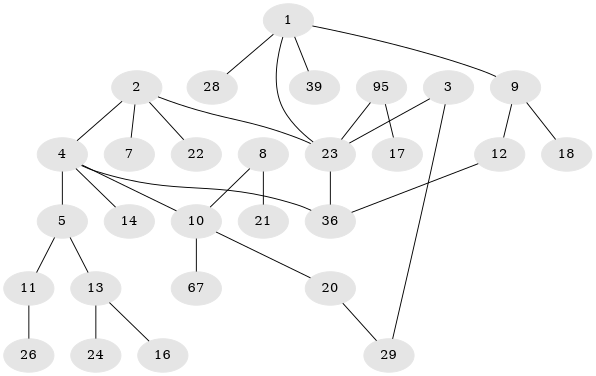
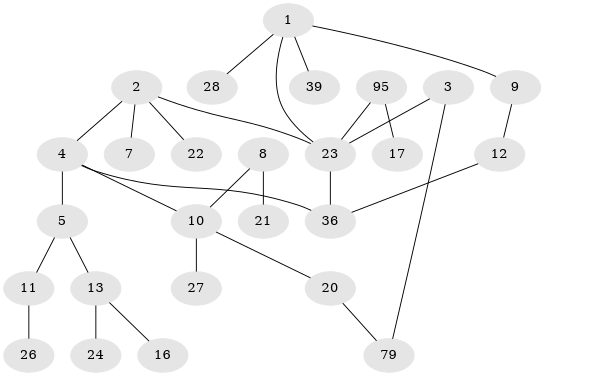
node "18": removed
node "14": removed
node "67": label "67" -> "27"
node "29": label "29" -> "79"
